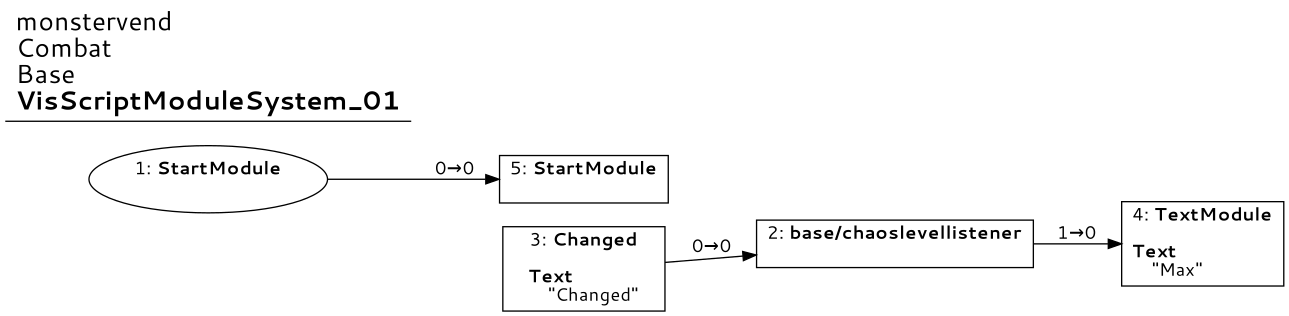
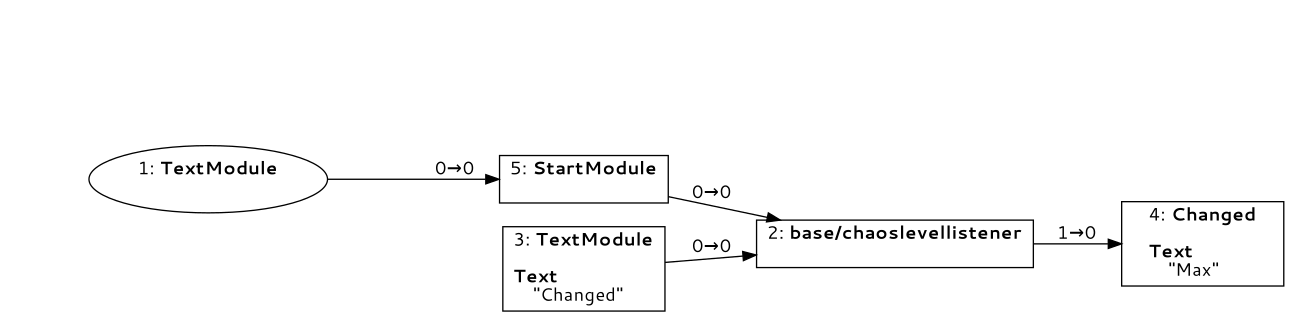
node "monstervend": removed
node "1:": text "StartModule" -> "TextModule"
edge "5:" -> "2:": added, label "0→0"
node "4:": text "TextModule" -> "Changed"
node "3:": text "Changed" -> "TextModule"
